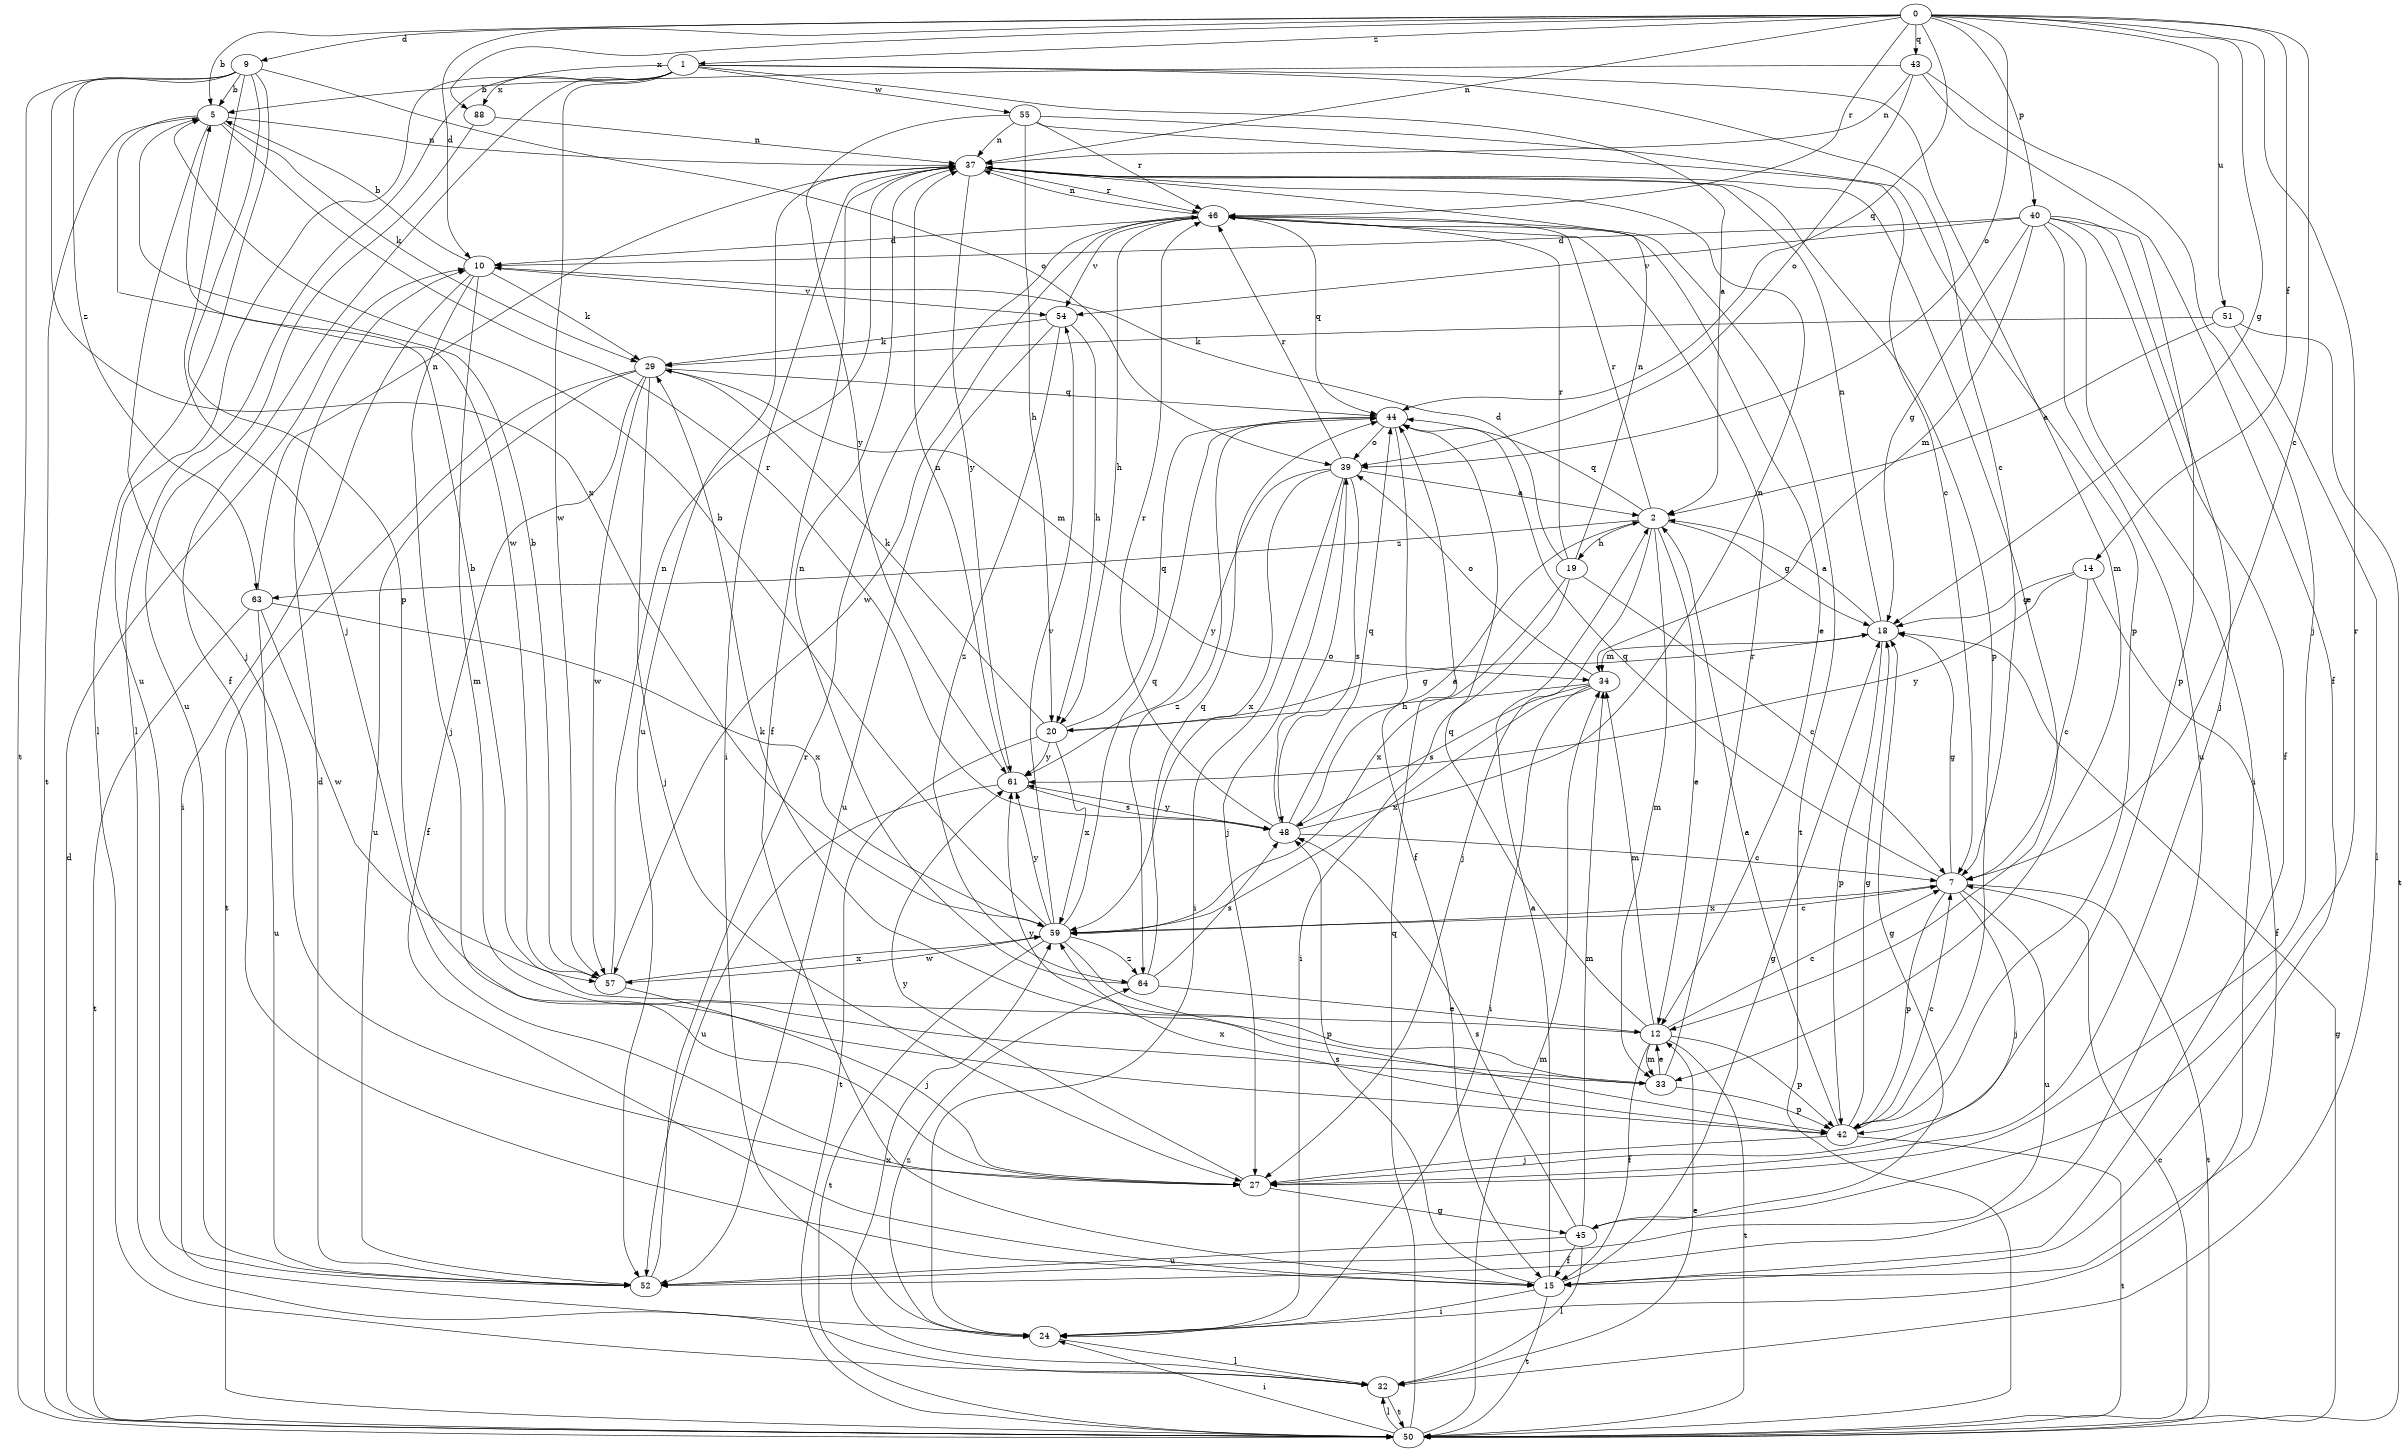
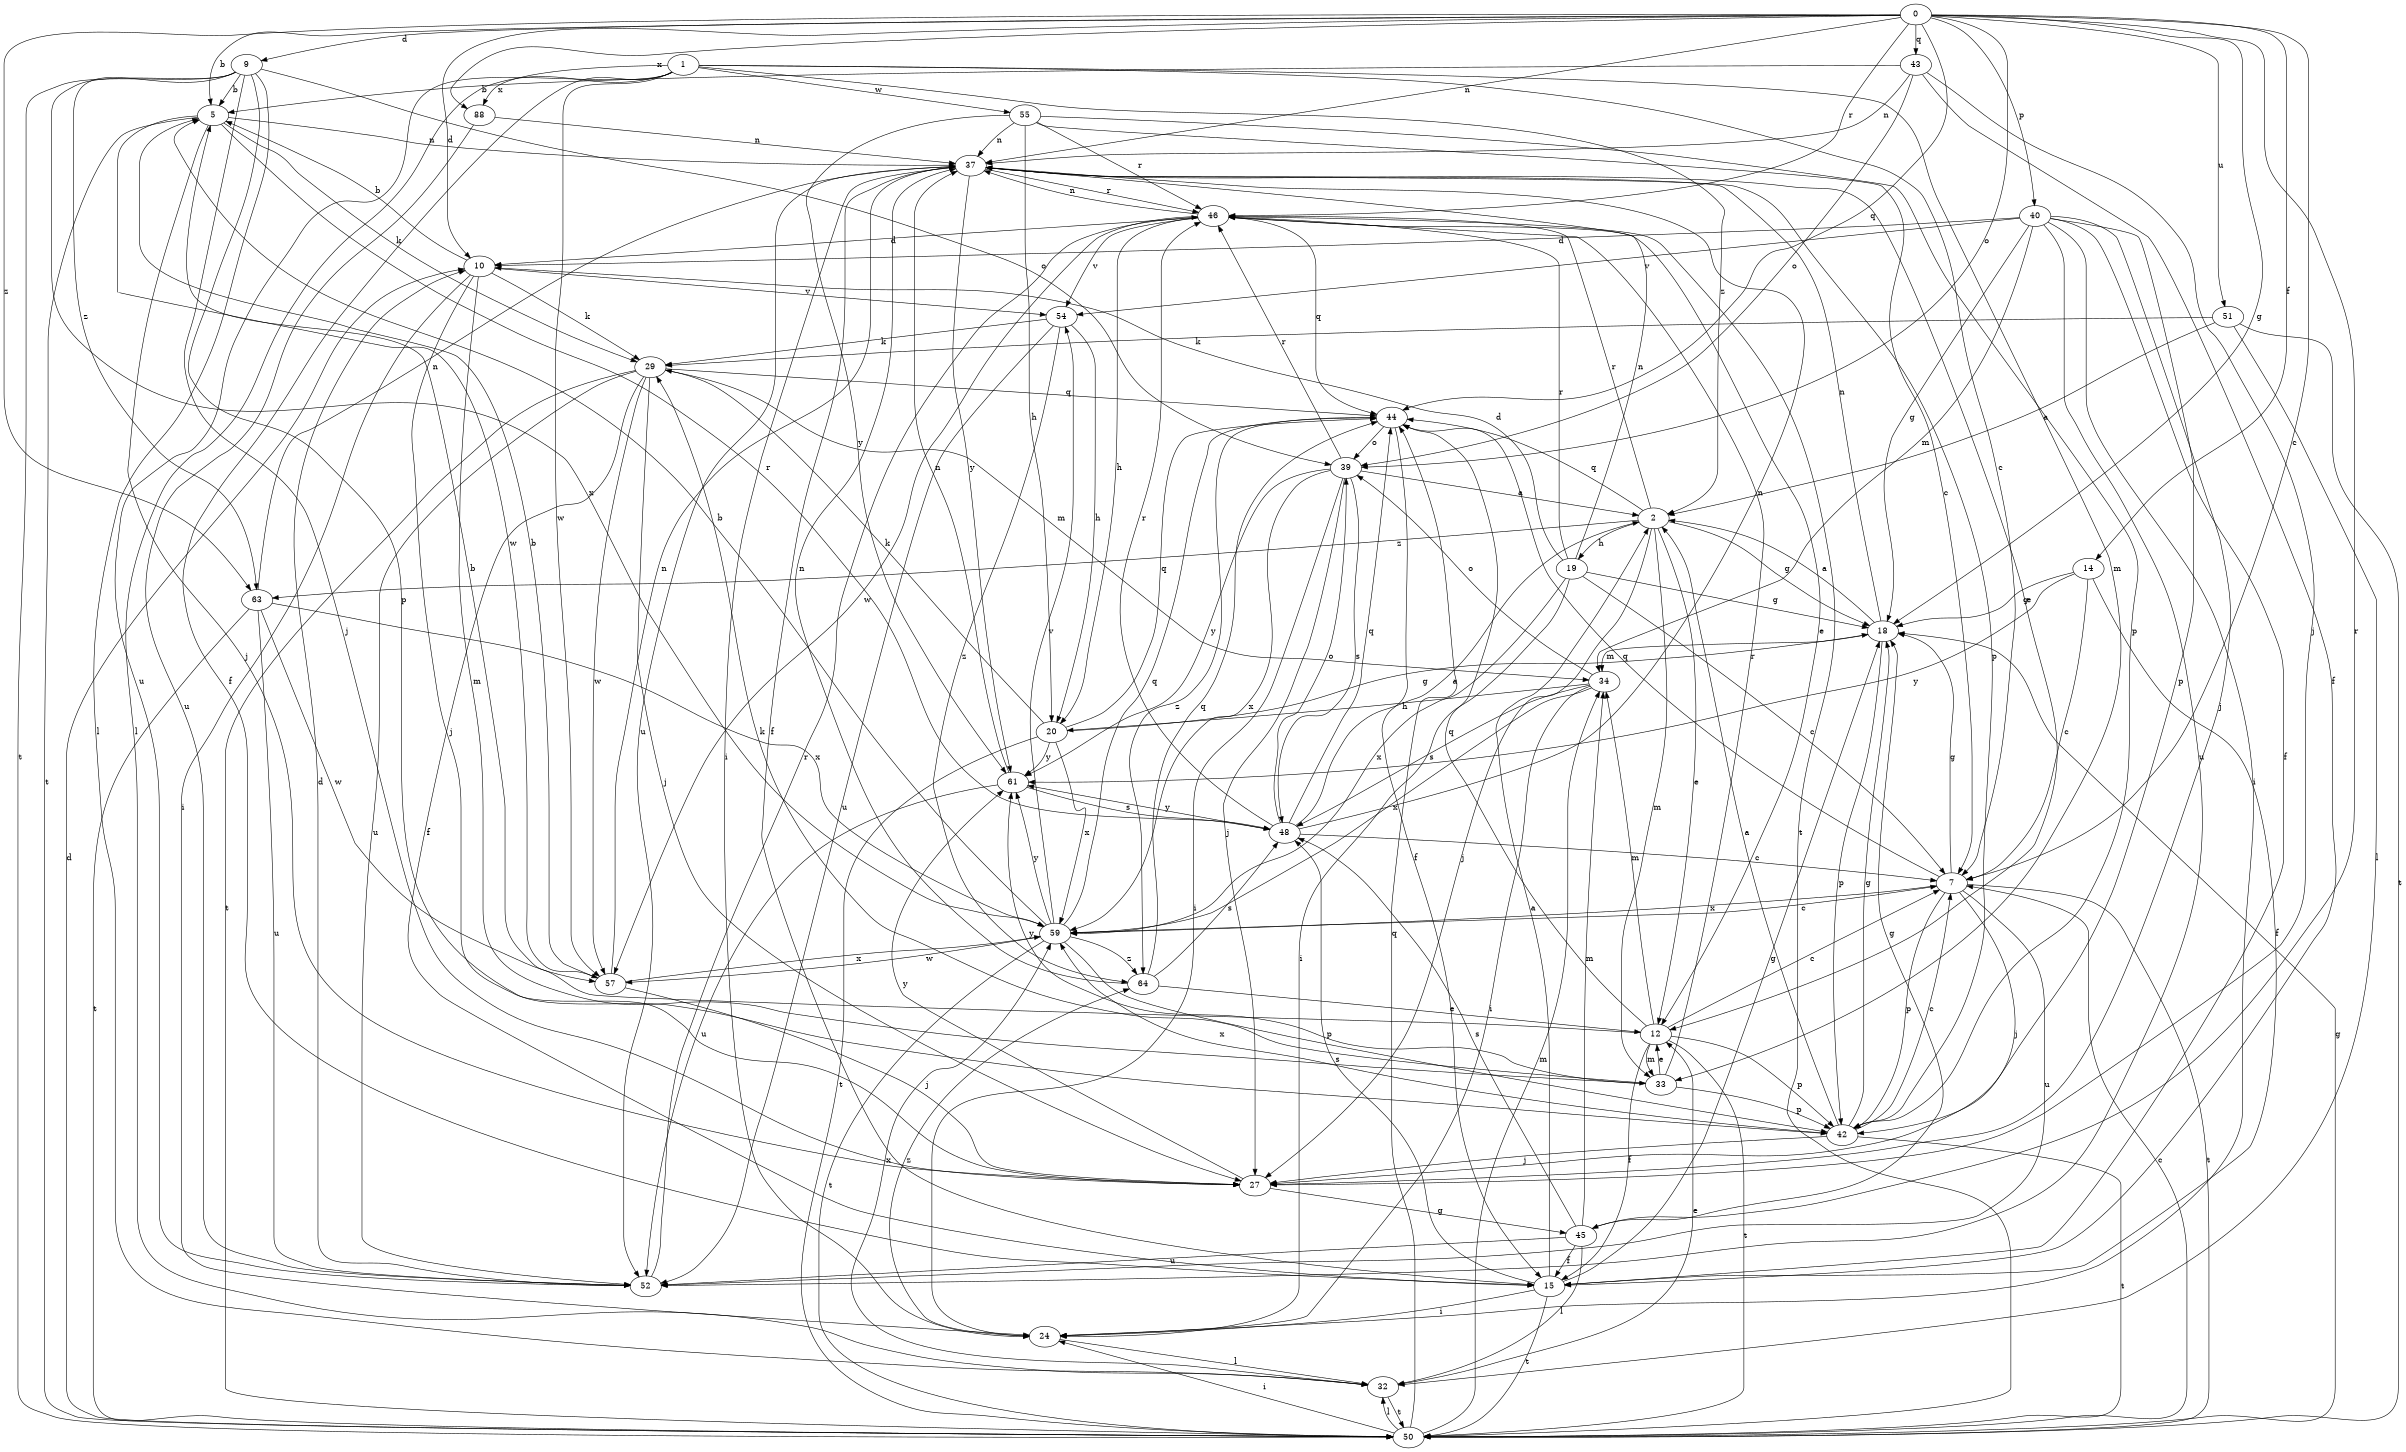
edge "0" -> "1": now "0" -> "63"
edge "1" -> "2": label "a" -> "z"
edge "19" -> "18": added, label "g"
